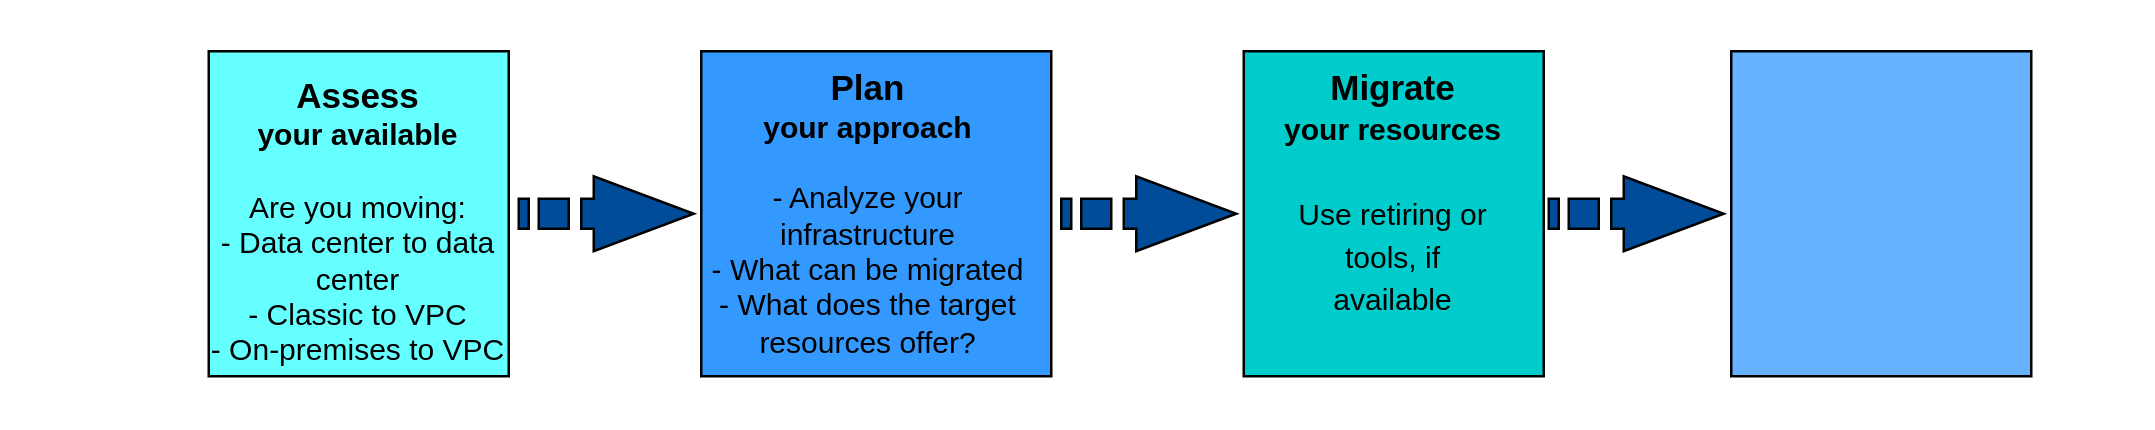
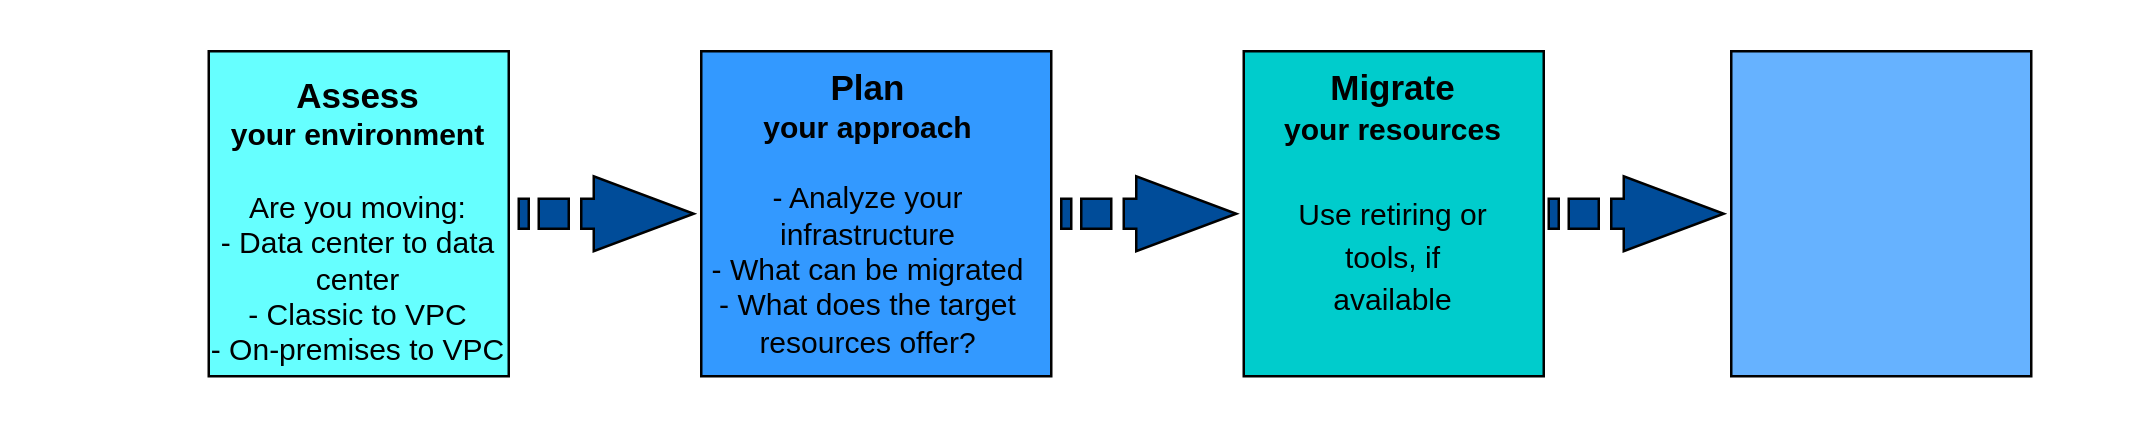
node "Assess your available Are you moving:- Data center to data center- Classic to VPC - On-premises to VPC": label "Assess your available Are you moving:- Data center to data center- Classic to VPC - On-premises to VPC" -> "Assess your environment Are you moving:- Data center to data center- Classic to VPC - On-premises to VPC"
